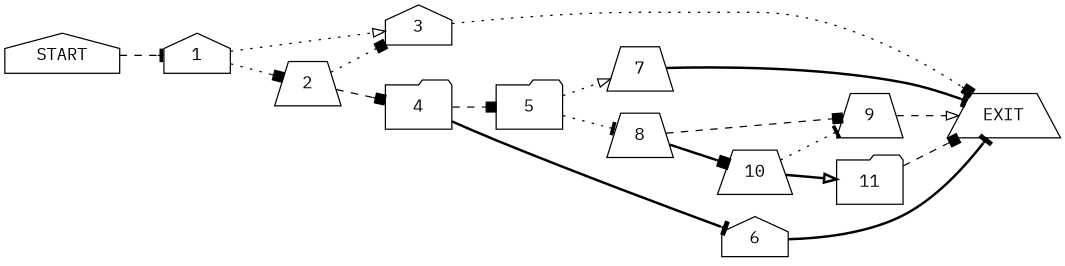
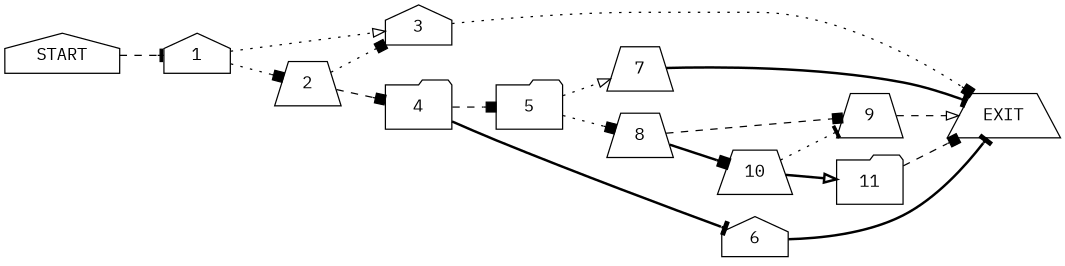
edge "5" -> "8": arrowhead tee -> box
